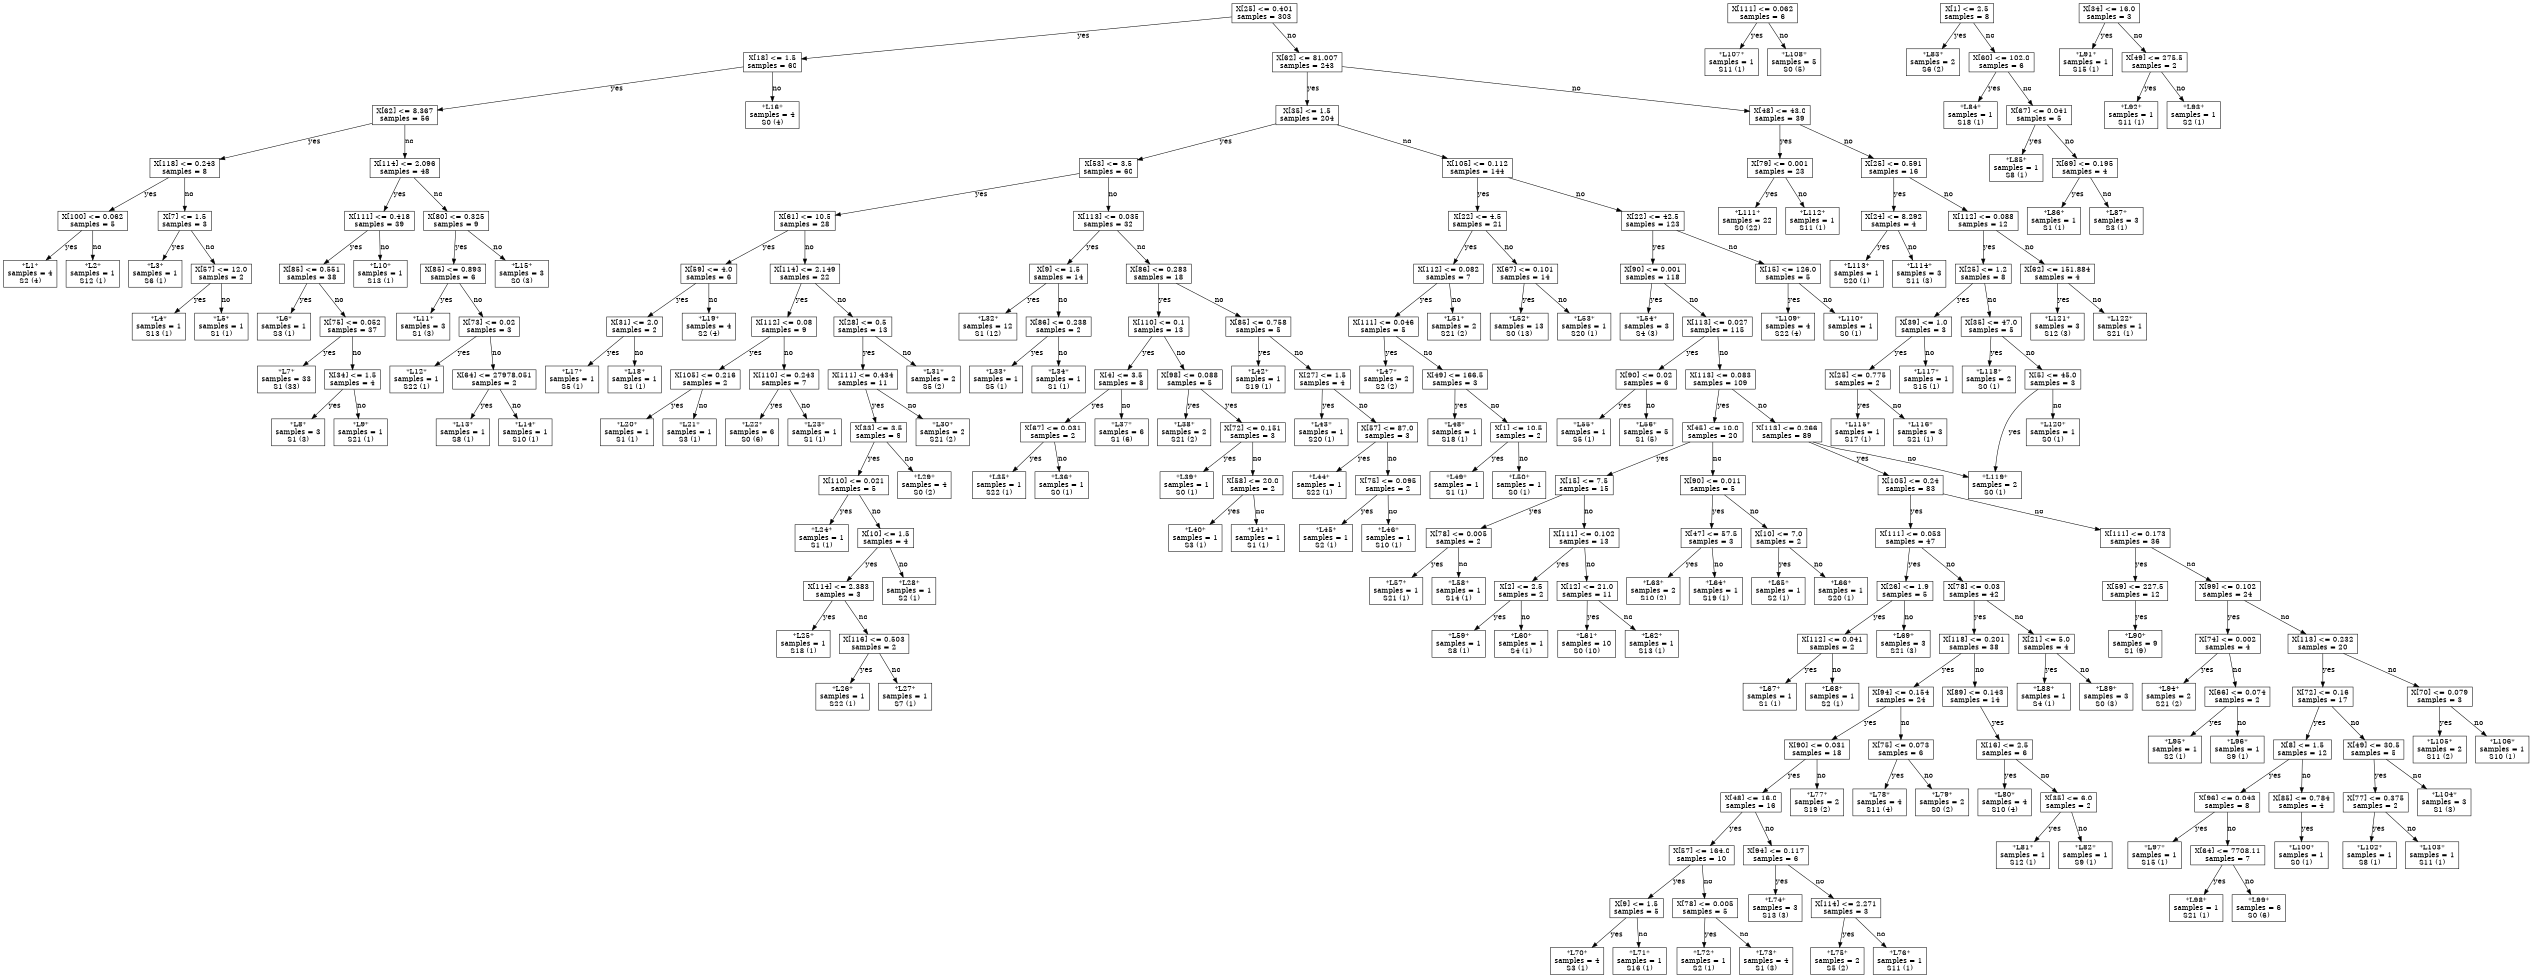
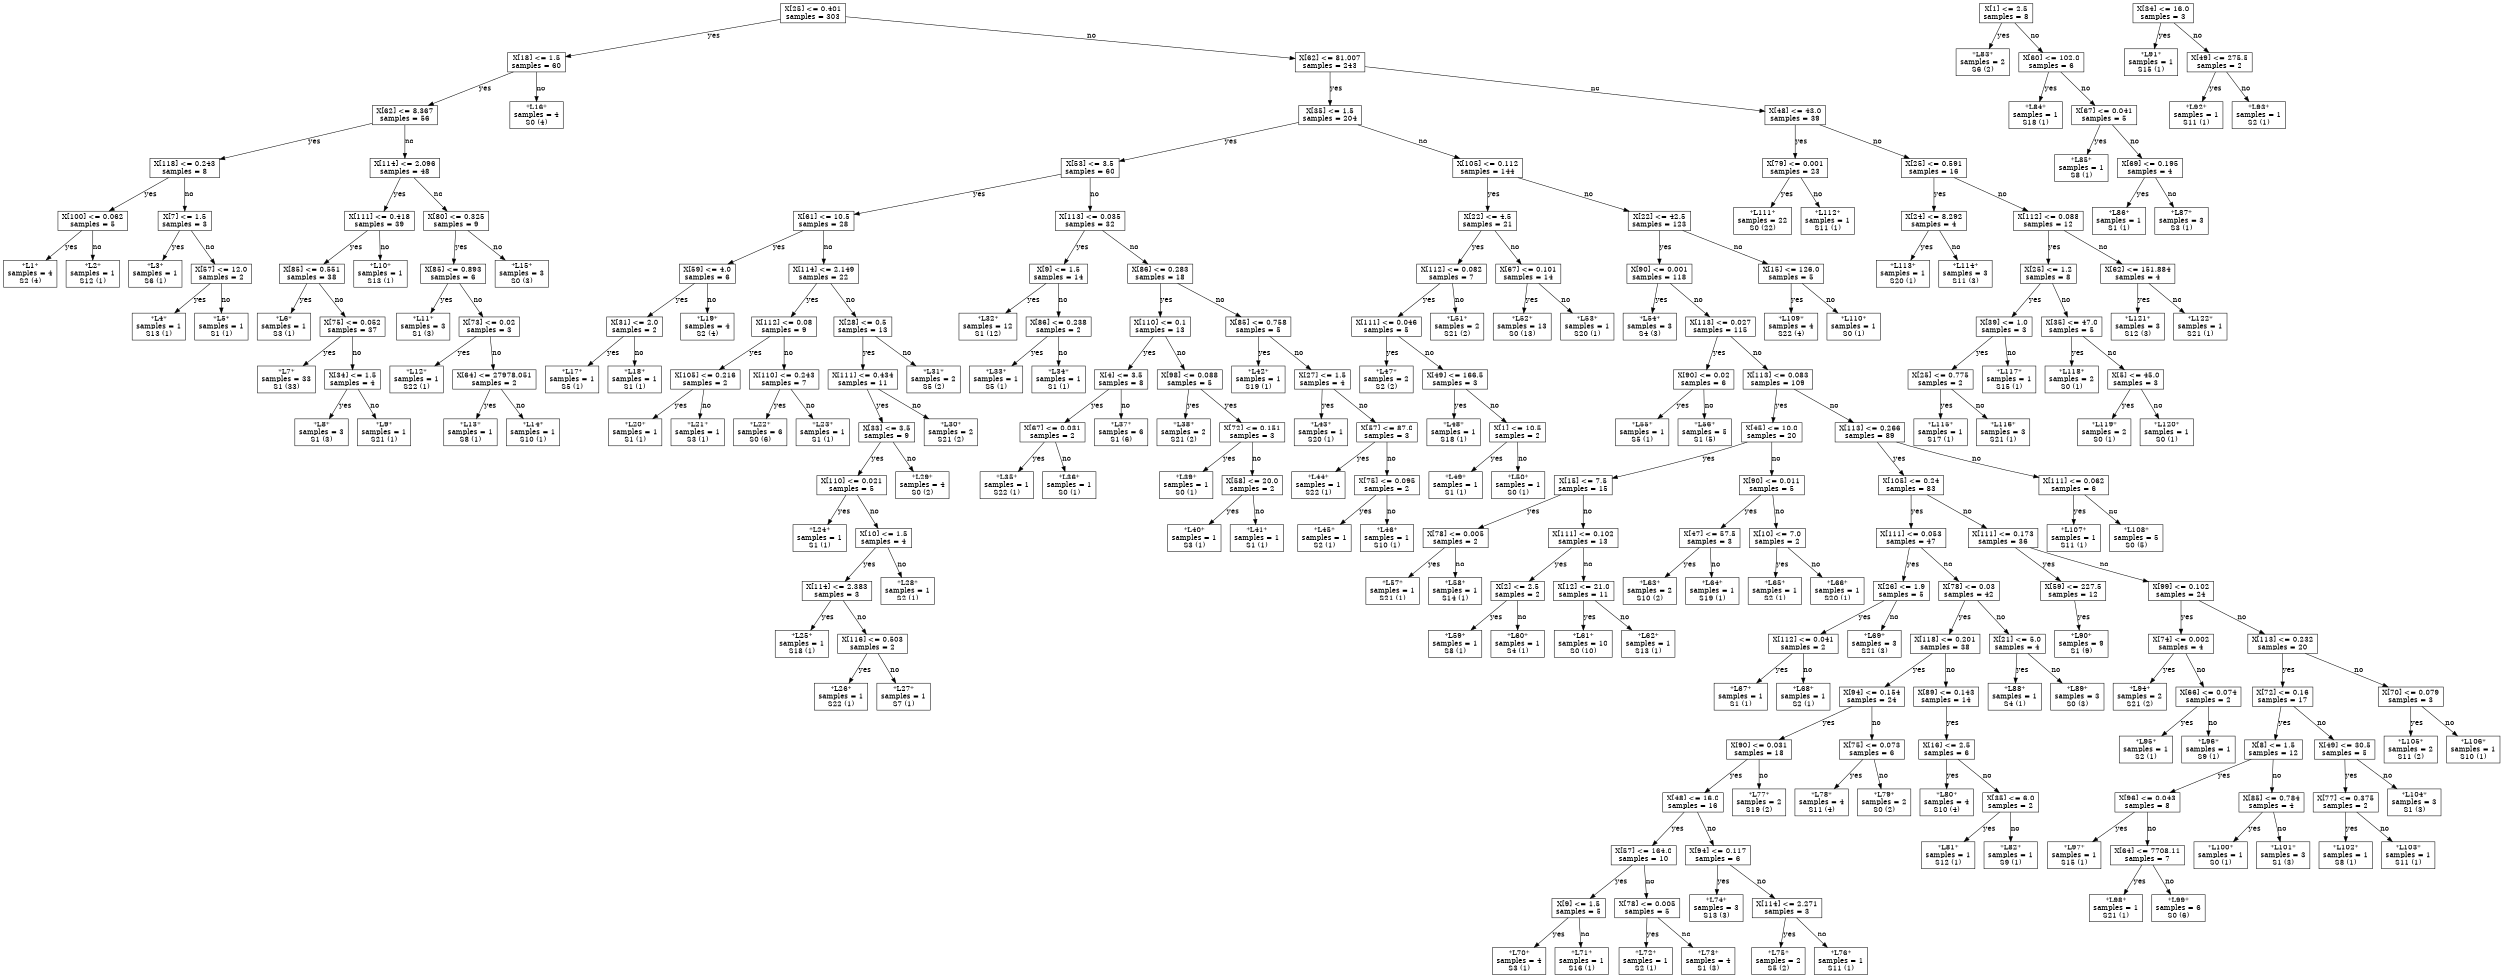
edge "X[113] <= 0.266 samples = 89" -> "*L119* samples = 2 S0 (1)": now "X[113] <= 0.266 samples = 89" -> "X[111] <= 0.062 samples = 6"
node "*L101* samples = 3 S1 (3)": added
